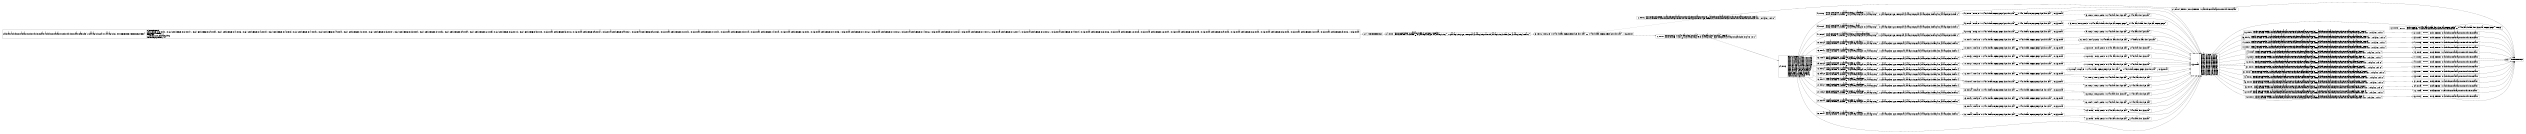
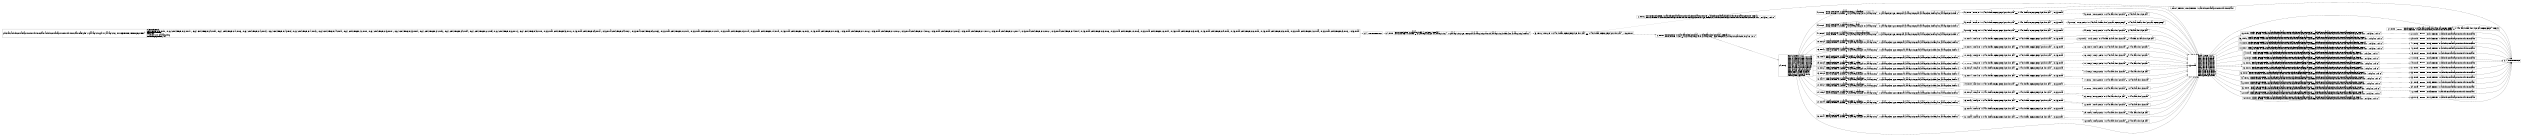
node "114: 0x006c": added
